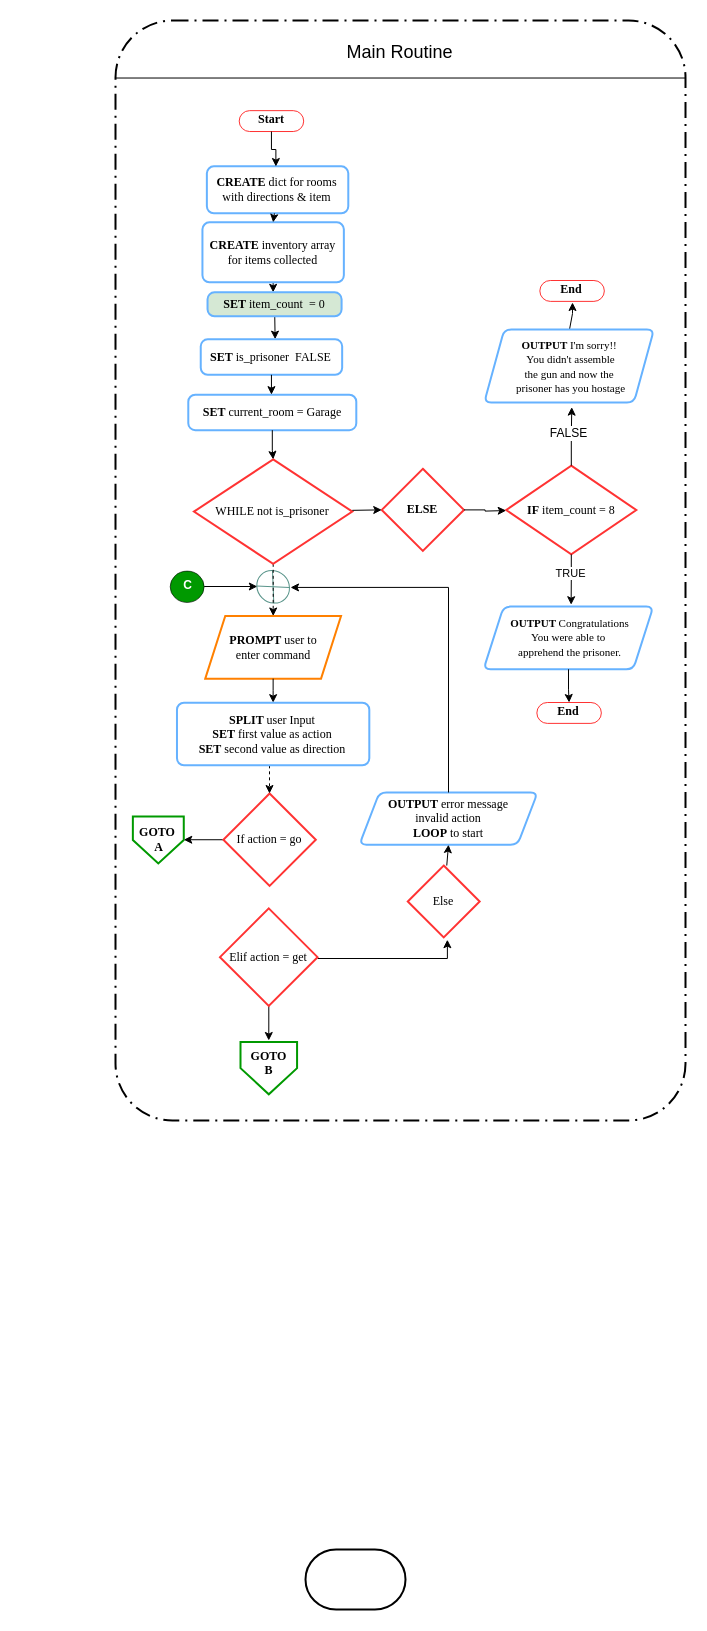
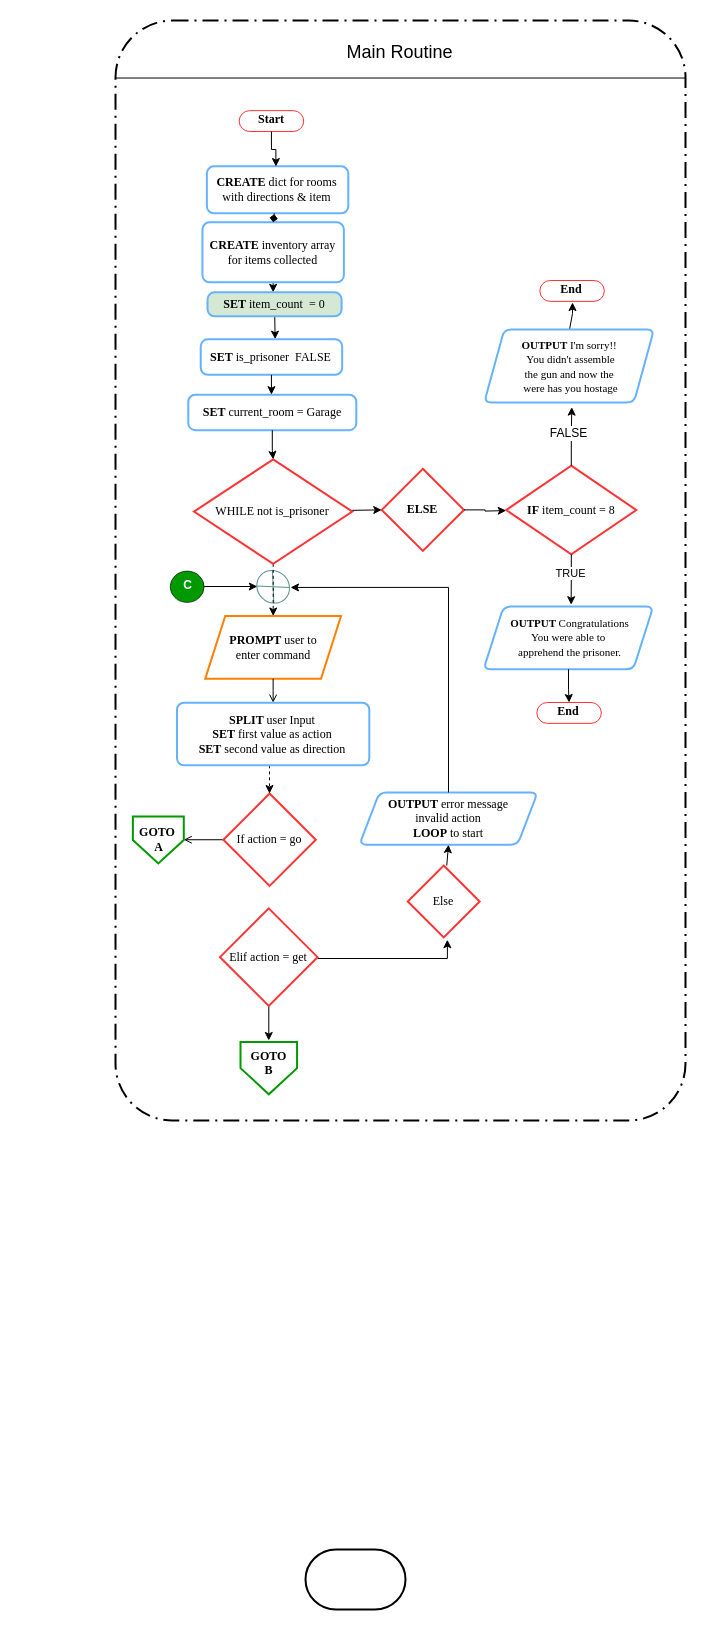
edge "CREATE dict for rooms with directions & item" -> "CREATE inventory array for items collected": arrowhead classic -> diamond
node "OUTPUT I'm sorry!! You didn't assemble the gun and now the prisoner has you hostage": label "OUTPUT I'm sorry!! You didn't assemble the gun and now the prisoner has you hostage" -> "OUTPUT I'm sorry!! You didn't assemble the gun and now the were has you hostage"
edge "PROMPT user to enter command" -> "SPLIT user Input SET first value as action SET second value as direction": arrowhead classic -> open
edge "If action = go" -> "GOTO A": arrowhead classic -> open
